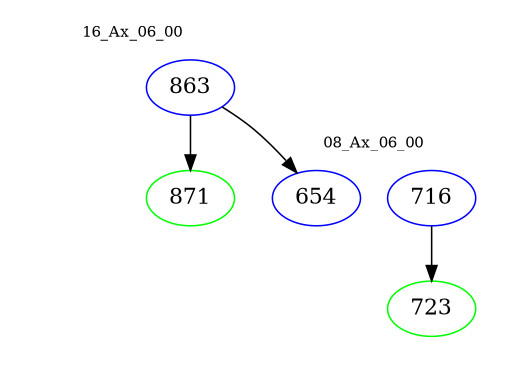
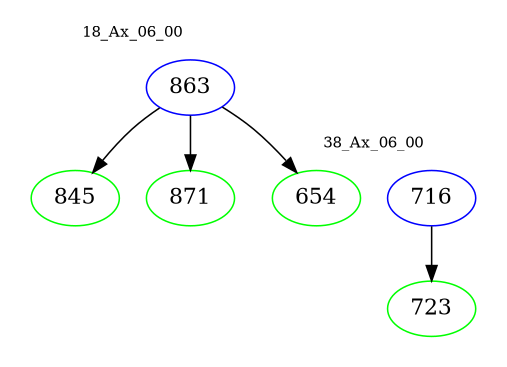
cluster "16_Ax_06_00": label "16_Ax_06_00" -> "18_Ax_06_00"
cluster "08_Ax_06_00": label "08_Ax_06_00" -> "38_Ax_06_00"
node "845": added
node "654": color blue -> green
